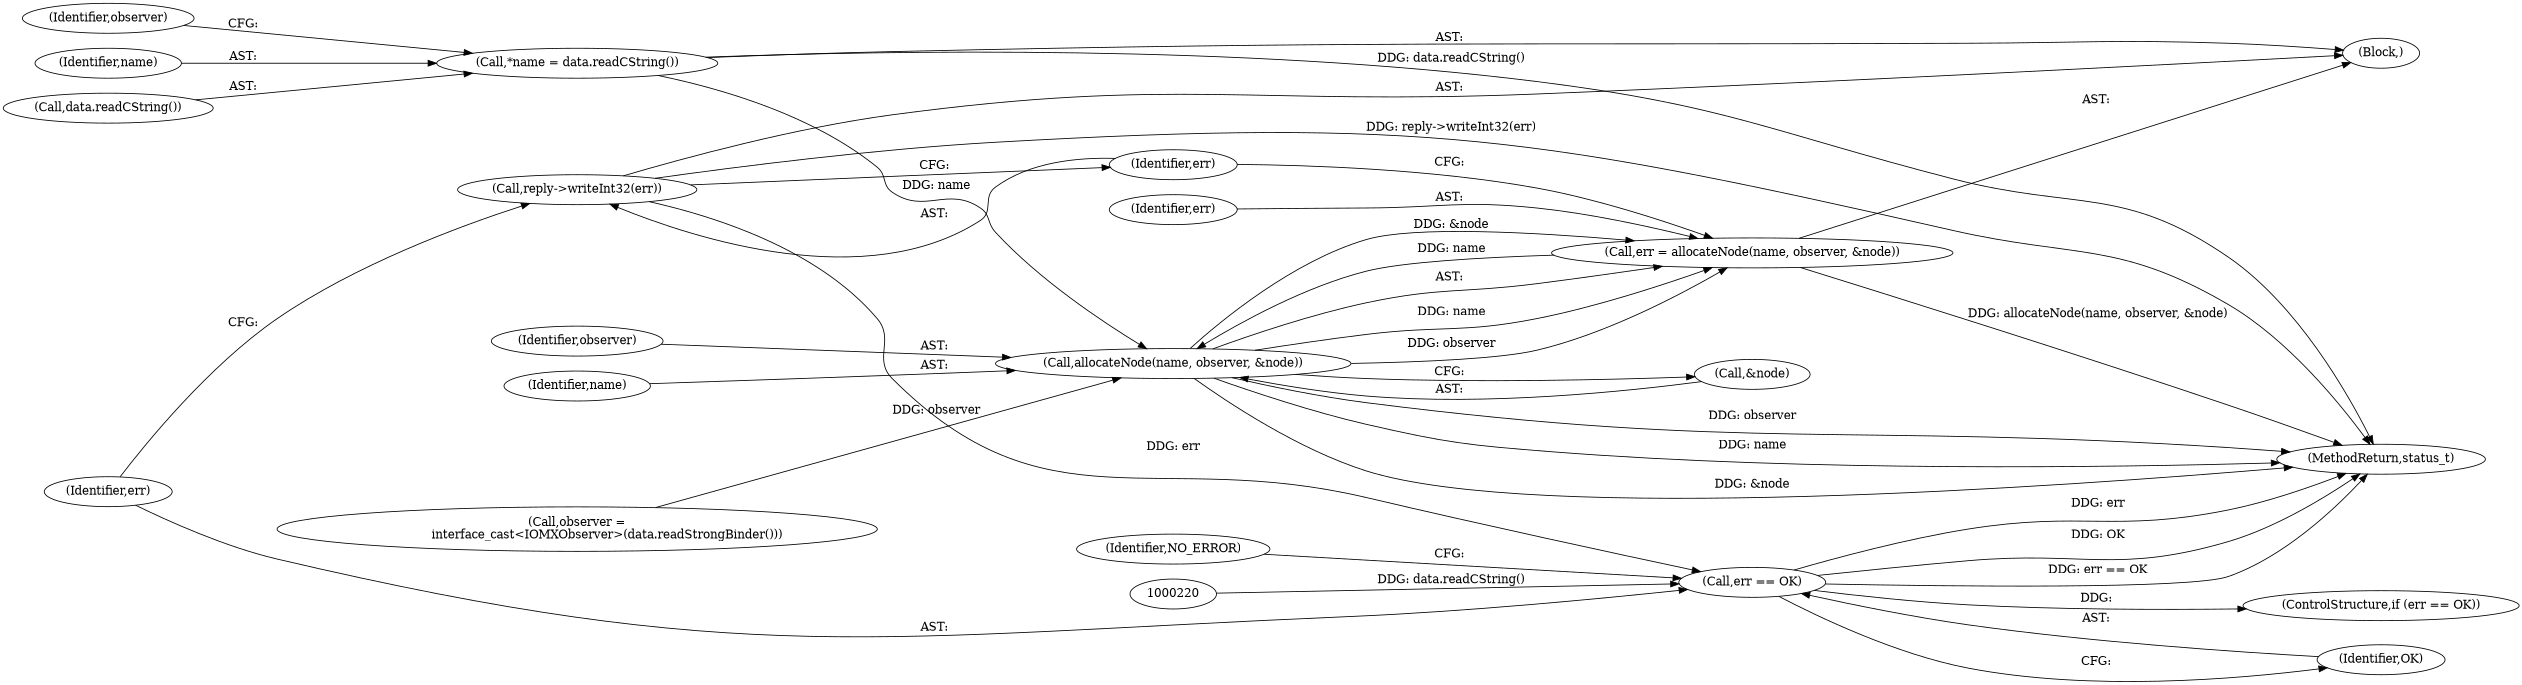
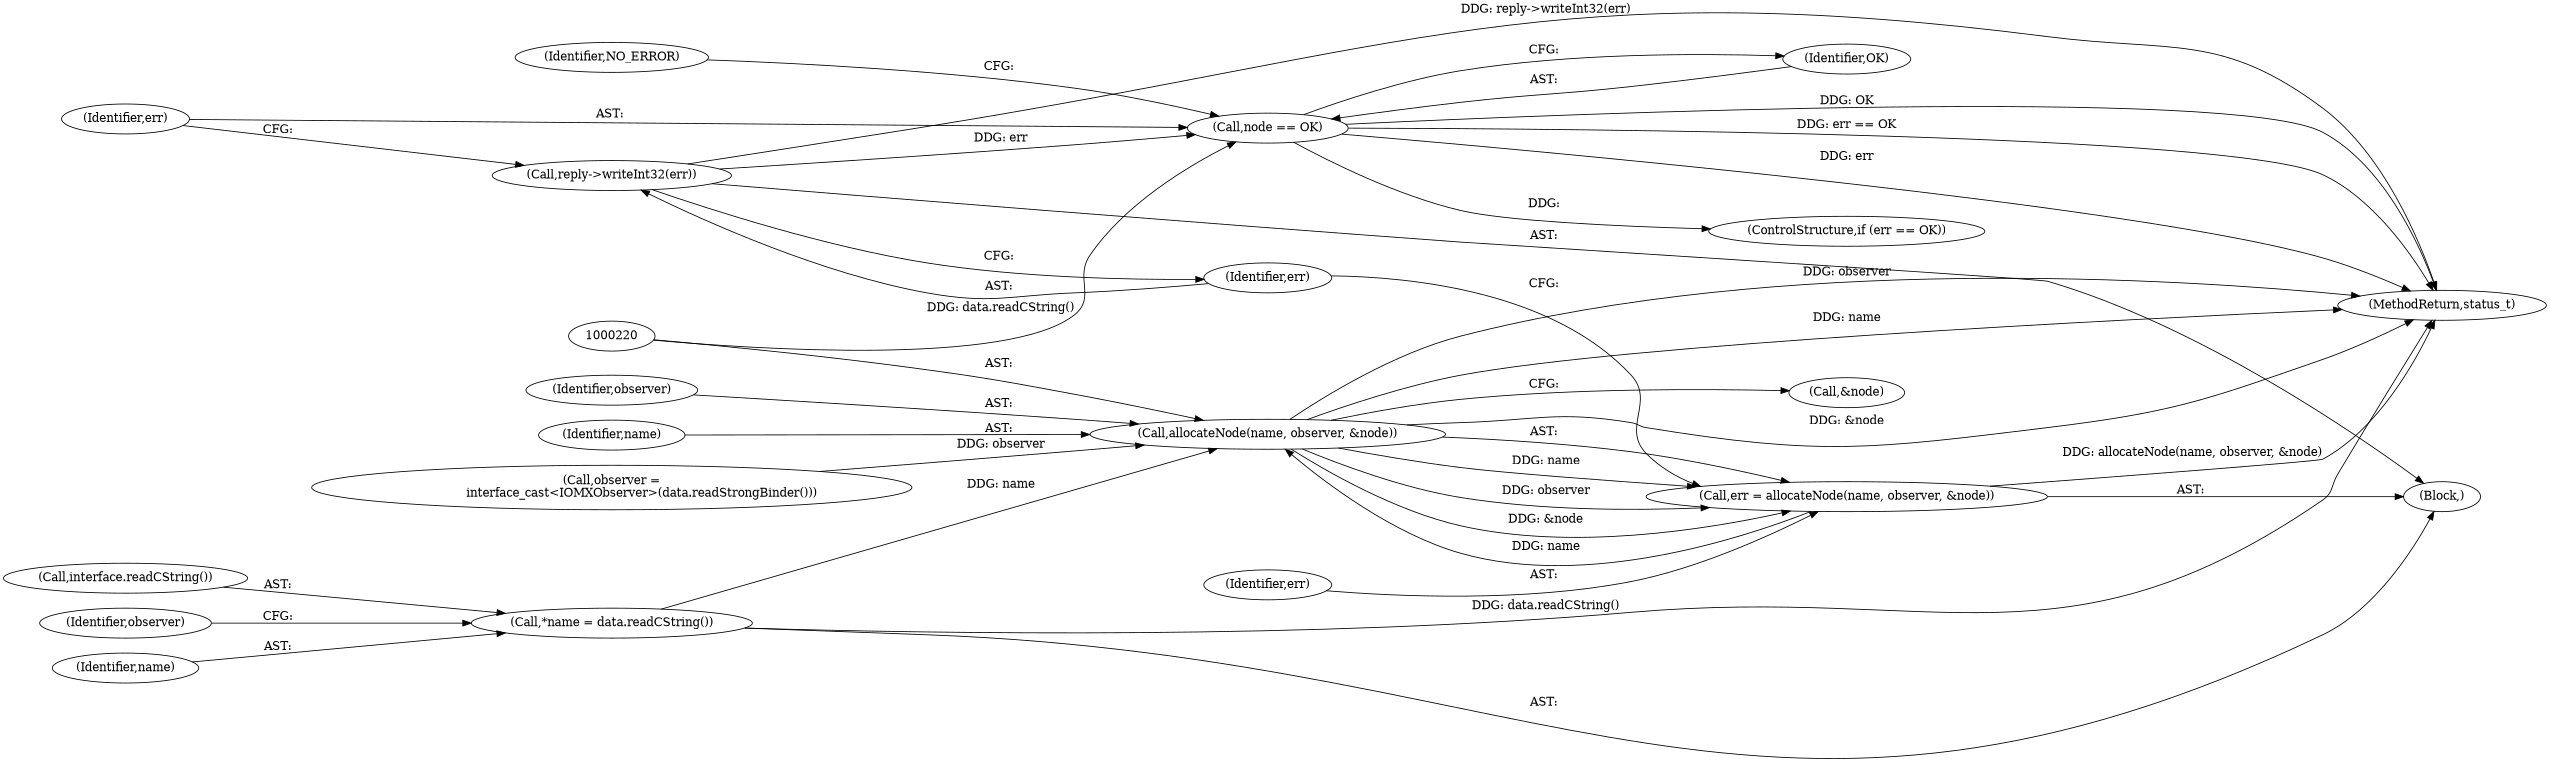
node "(Call,data.readCString())": label "(Call,data.readCString())" -> "(Call,interface.readCString())"
edge "(Call,&node)" -> "(Call,allocateNode(name, observer, &node))": now "1000220" -> "(Call,allocateNode(name, observer, &node))"
node "(Call,err == OK)": label "(Call,err == OK)" -> "(Call,node == OK)"
